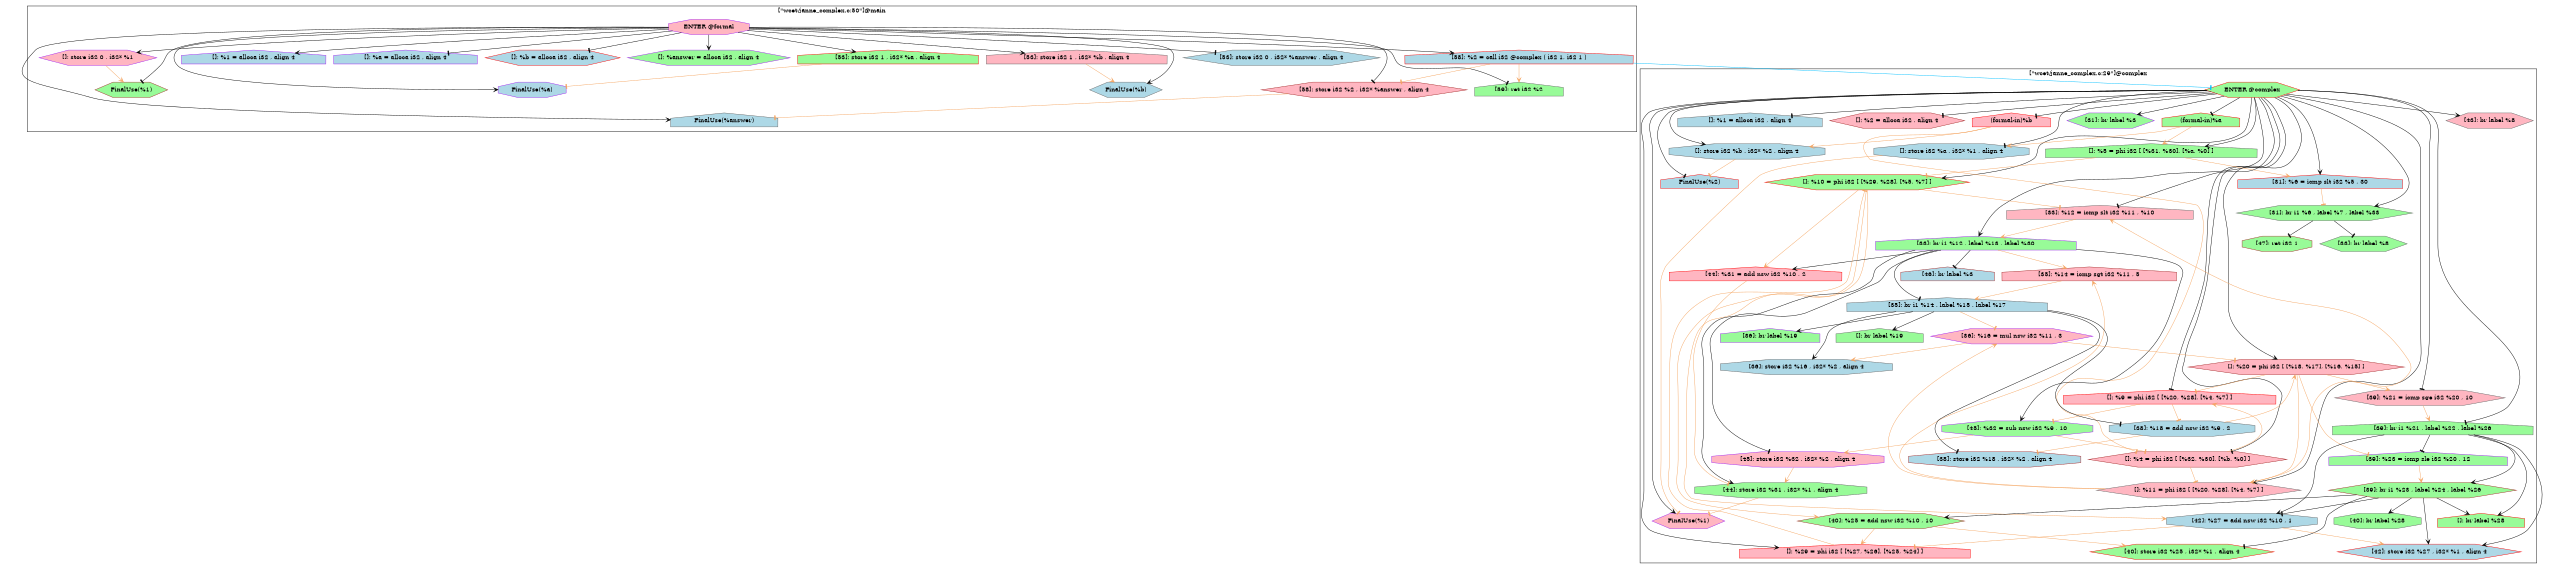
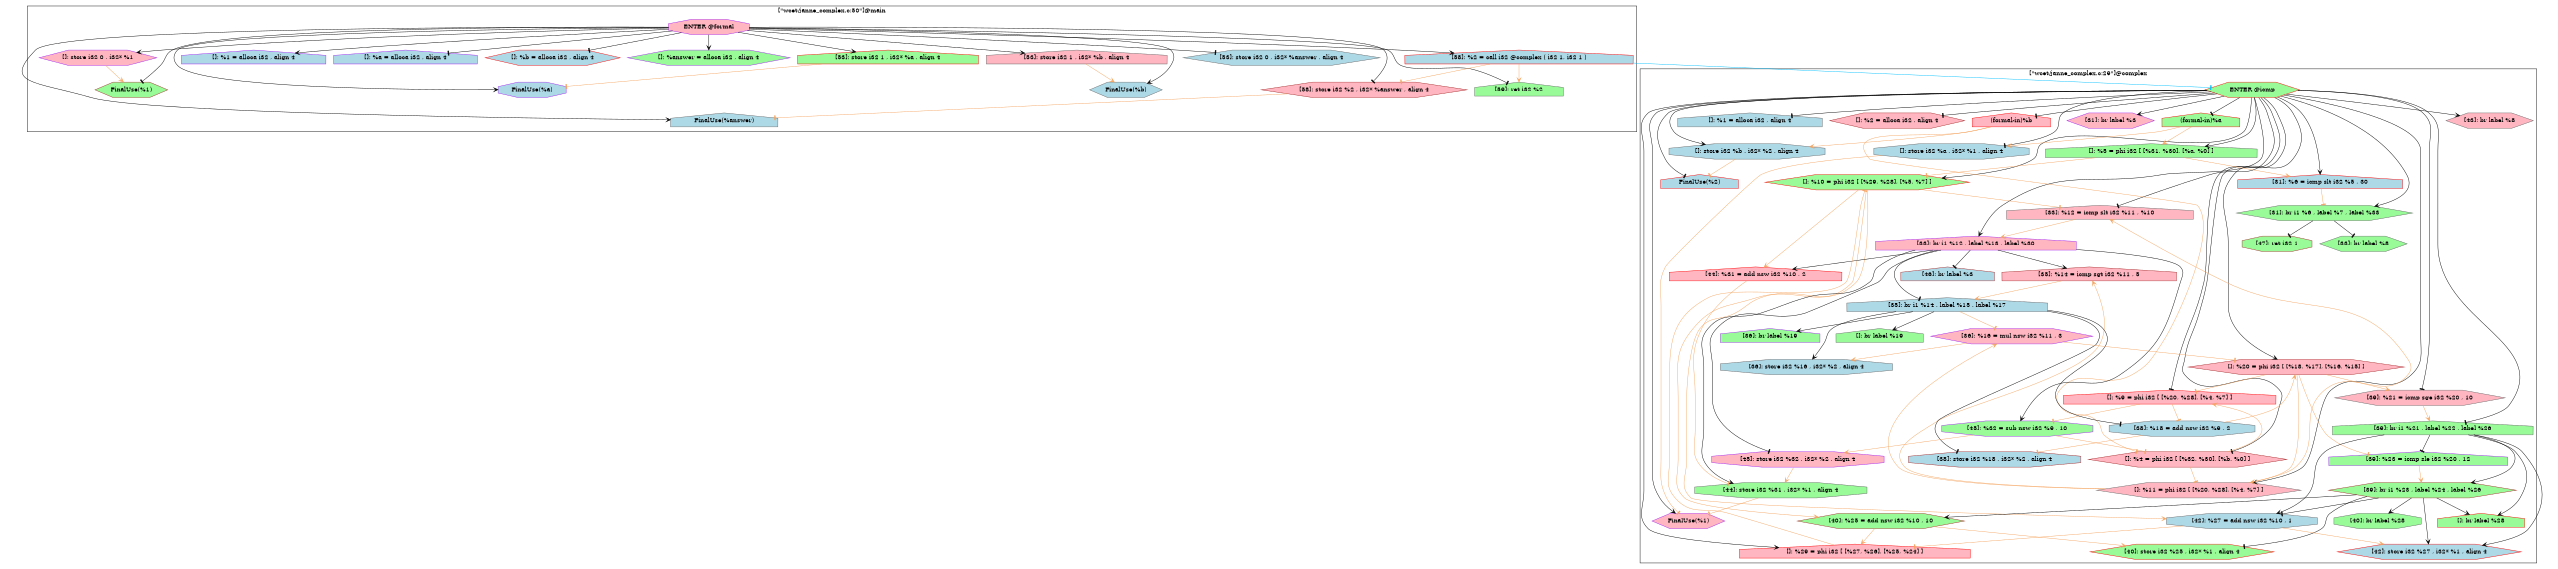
node "ENTER @complex": label "ENTER @complex" -> "ENTER @icmp"
node "[31]: br label %3": fillcolor palegreen -> lightpink
node "[33]: br i1 %12 , label %13 , label %30": fillcolor palegreen -> lightpink
edge "[33]: br i1 %12 , label %13 , label %30" -> "[35]: %14 = icmp sgt i32 %11 , 5": color sandybrown -> black
